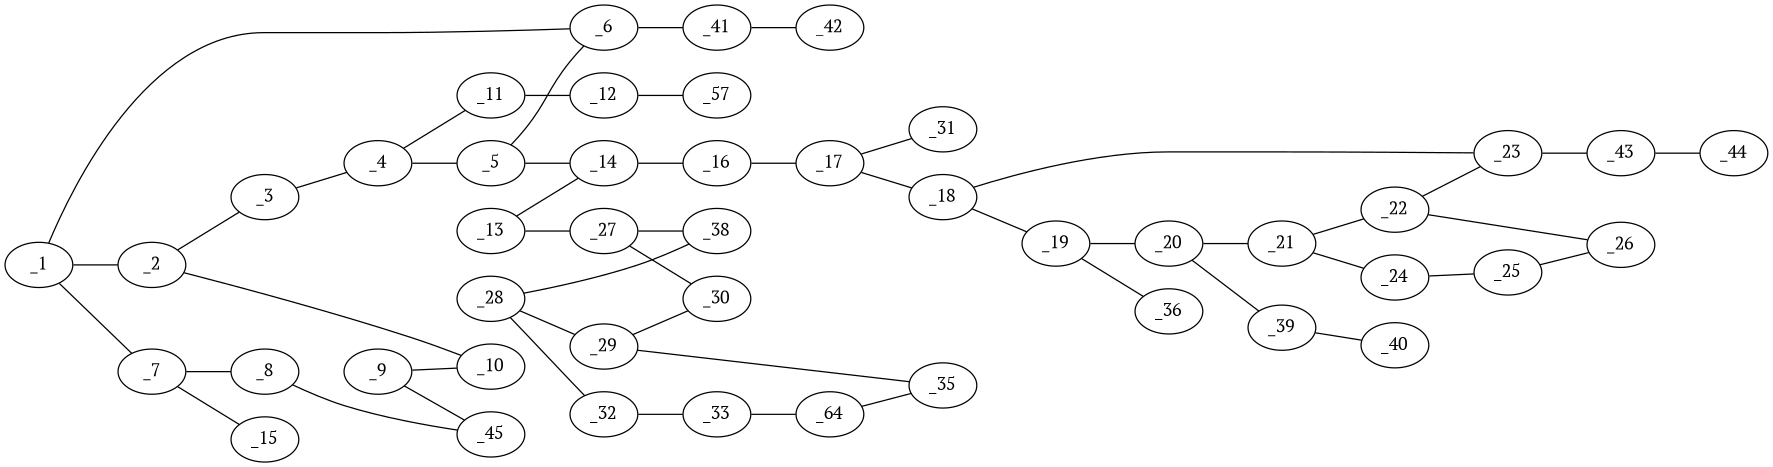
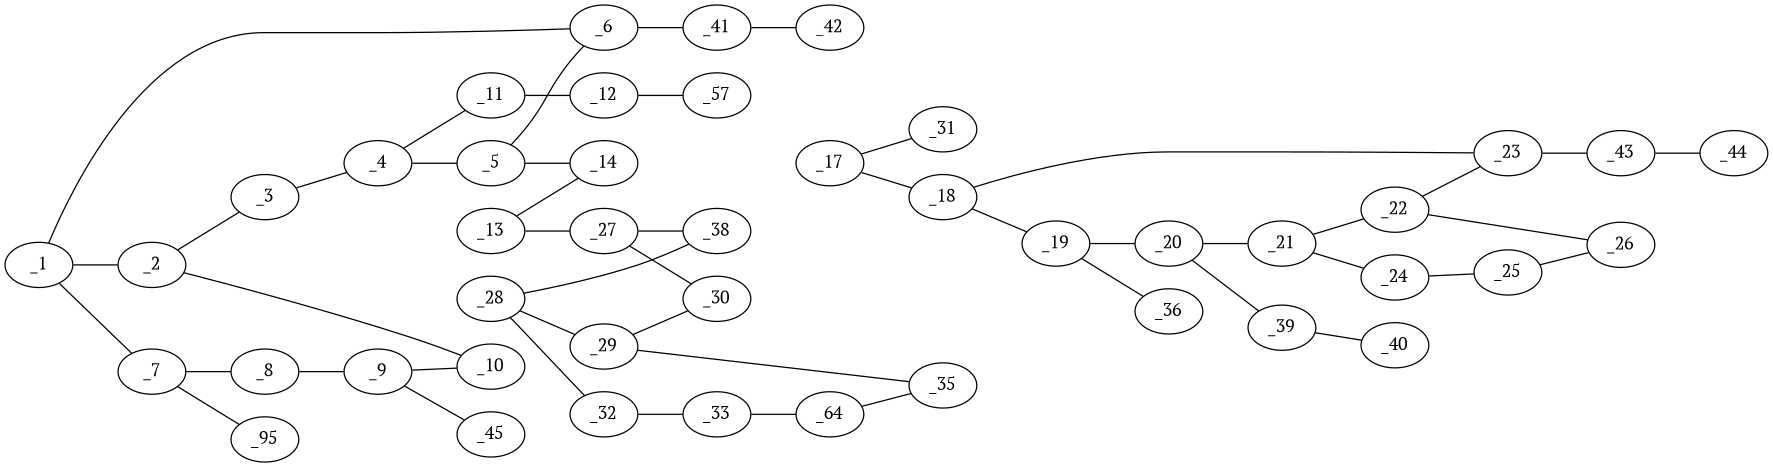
node "_16": removed
edge "_8" -- "_45": now "_8" -- "_9"
node "_15": label "_15" -> "_95"
